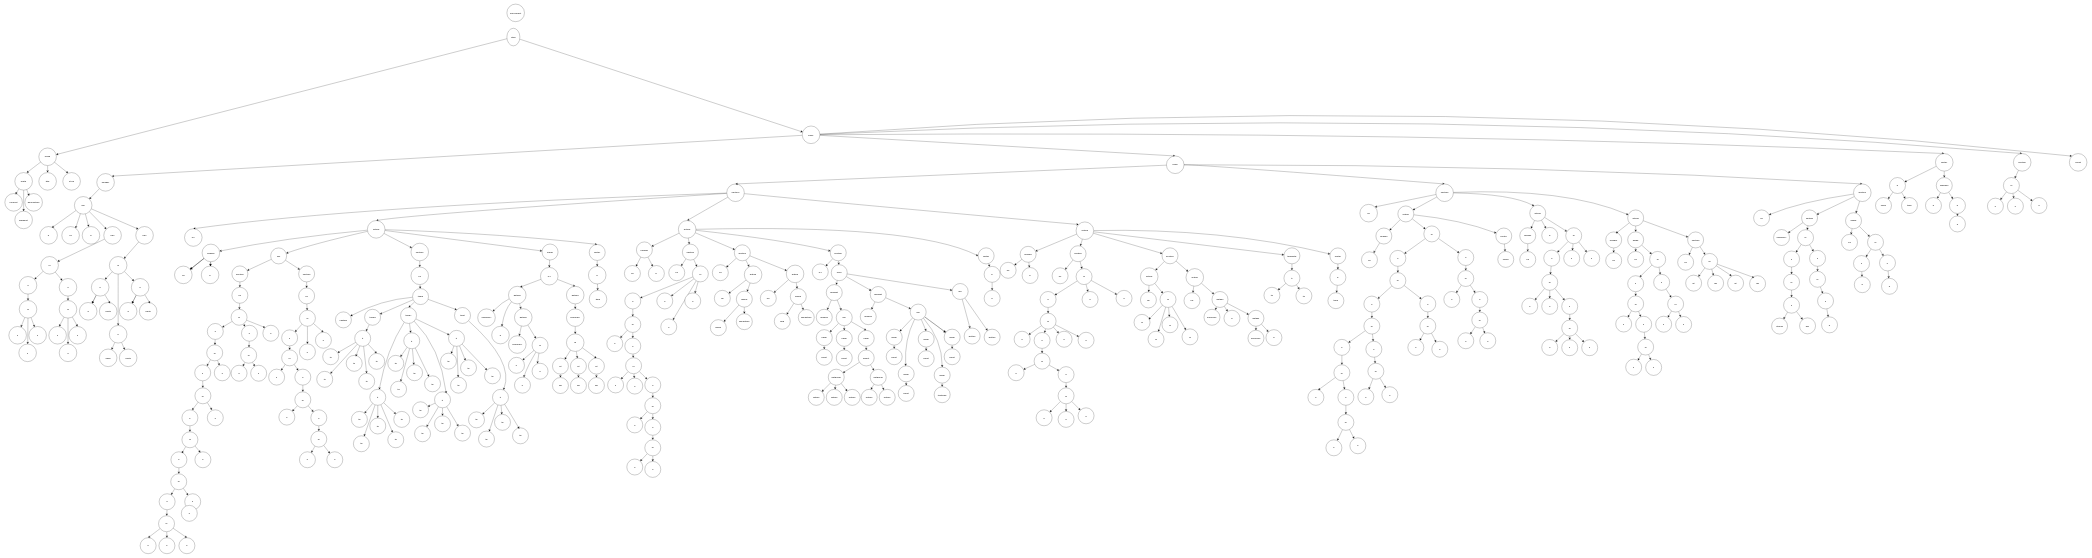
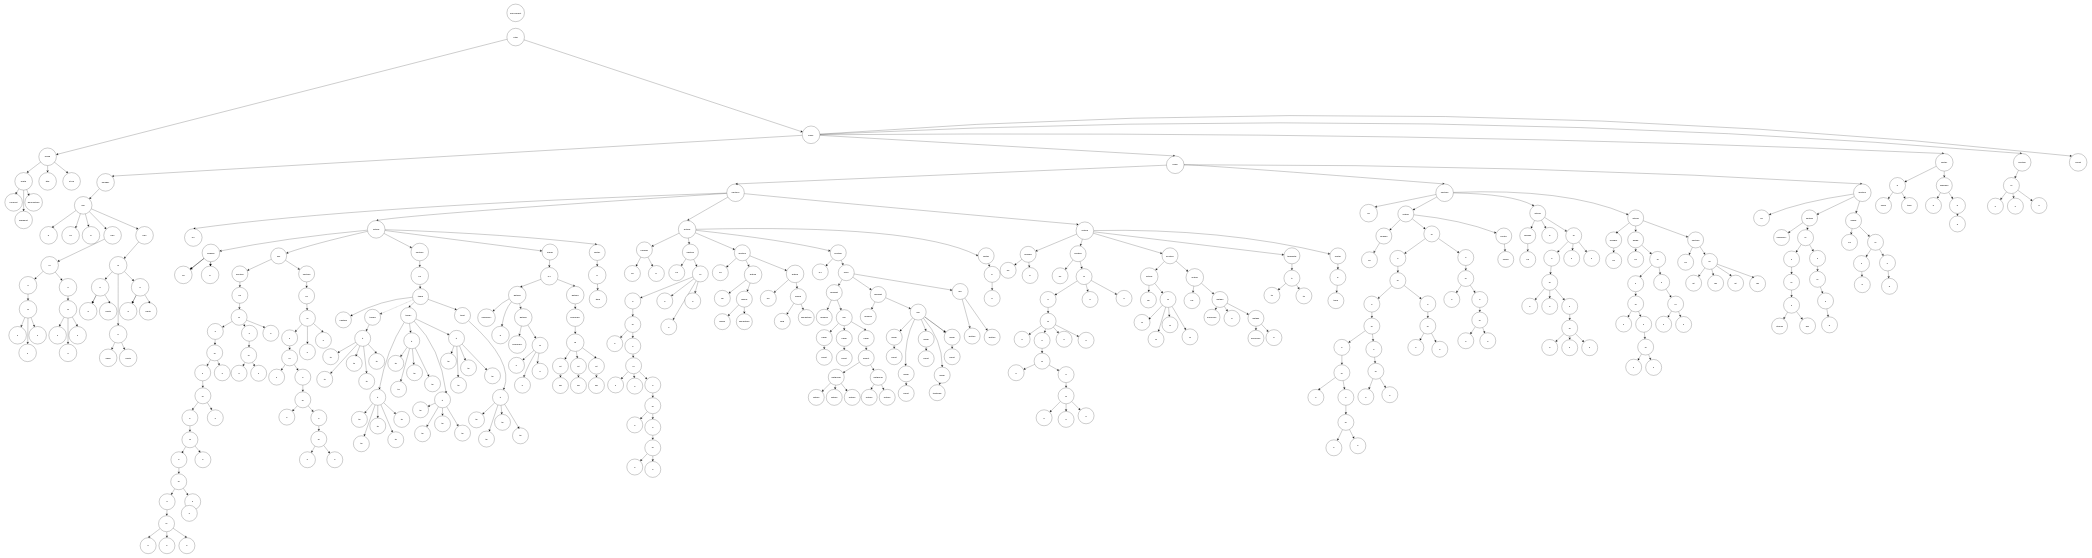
node "html": size 13x18 -> 18x18
node "form": moved (839, 273) -> (846, 273)
edge "table" -> "thead": style solid -> dashed
node "video": moved (718, 328) -> (722, 322)
node "textarea": moved (942, 395) -> (937, 393)
